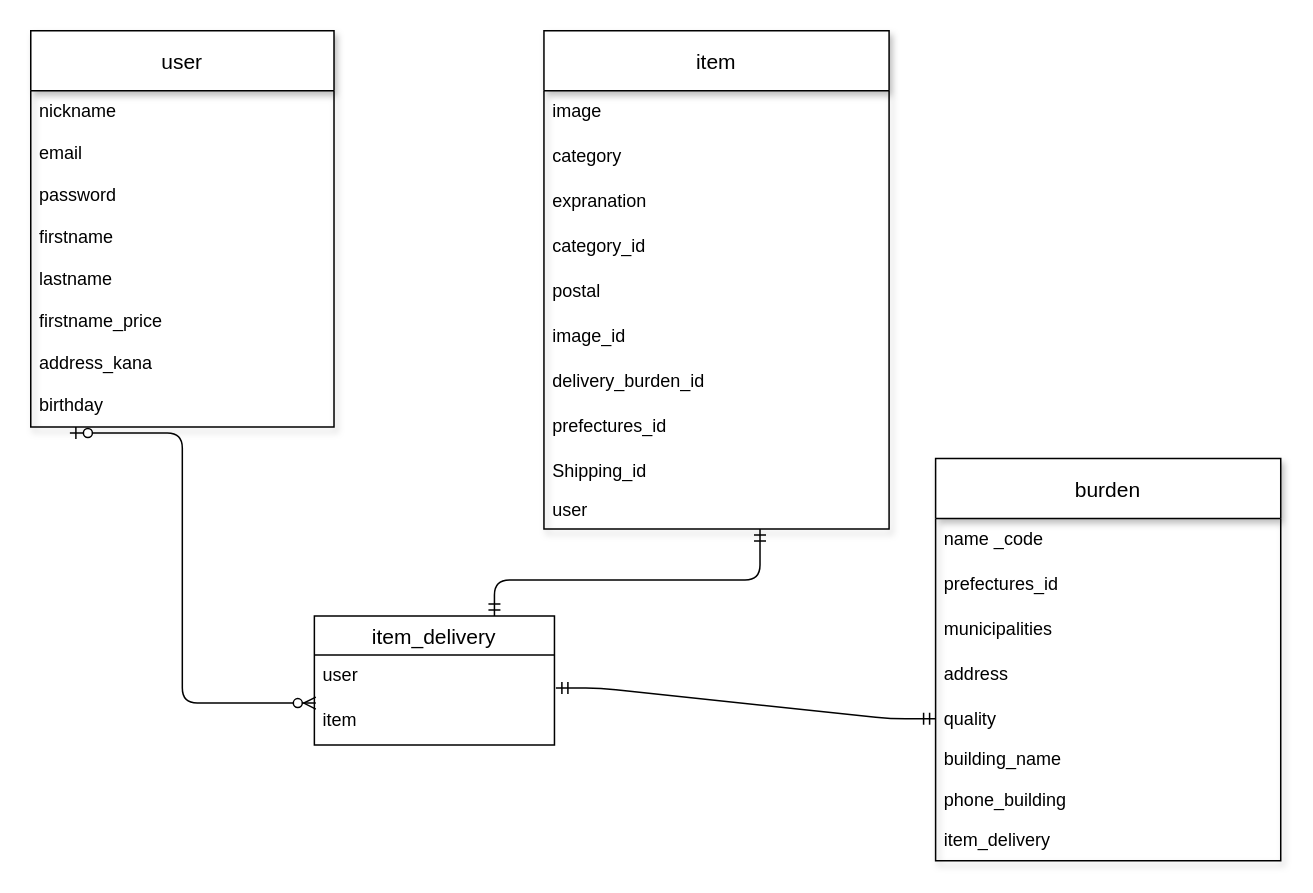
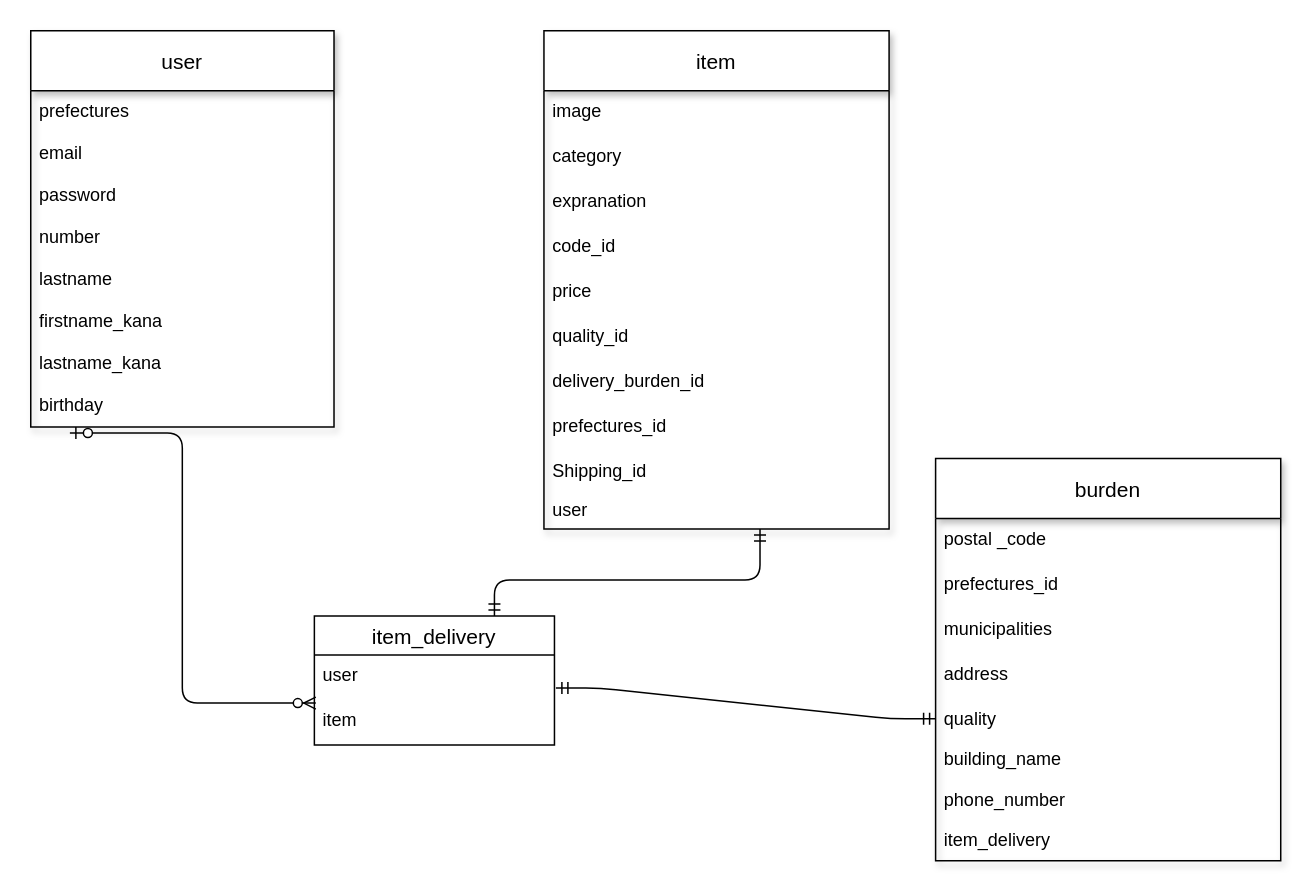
node "nickname": label "nickname" -> "prefectures"
node "firstname": label "firstname" -> "number"
node "category_id": label "category_id" -> "code_id"
node "postal": label "postal" -> "price"
node "firstname_price": label "firstname_price" -> "firstname_kana"
node "image_id": label "image_id" -> "quality_id"
node "address_kana": label "address_kana" -> "lastname_kana"
node "name _code": label "name _code" -> "postal _code"
node "phone_building": label "phone_building" -> "phone_number"
